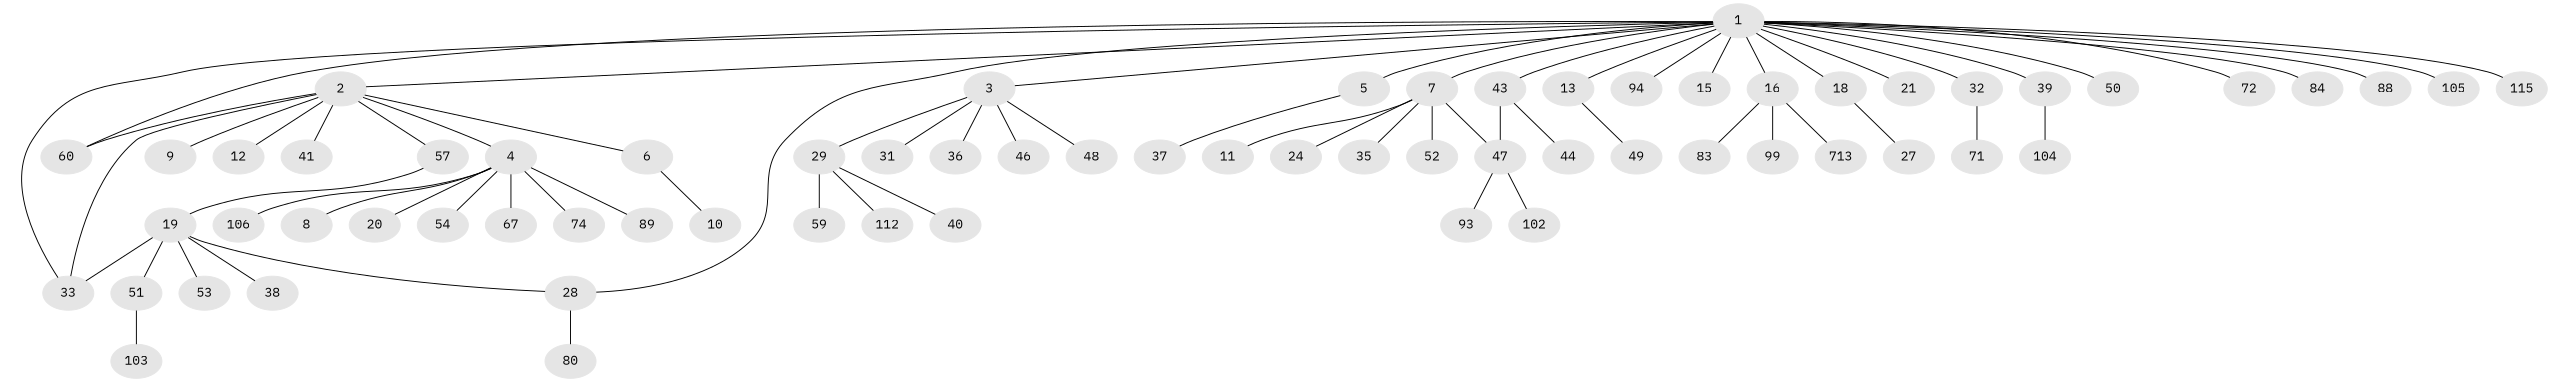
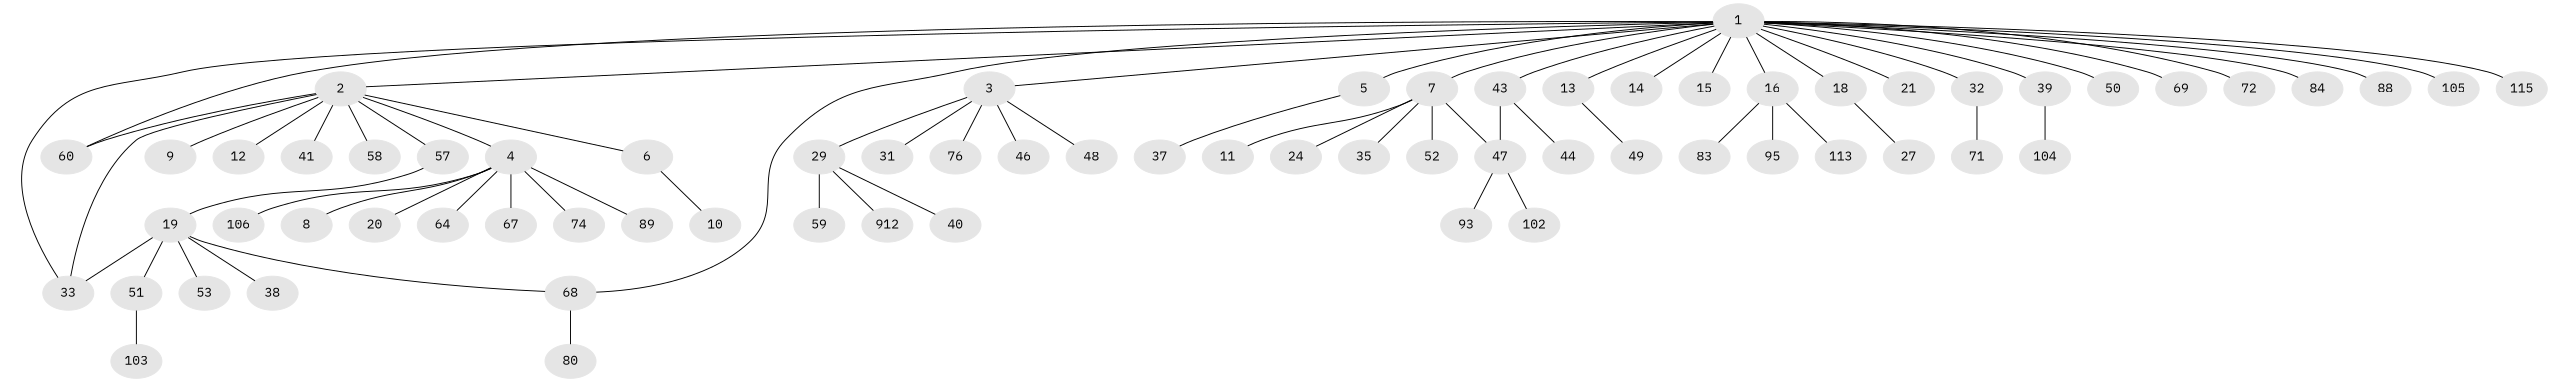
node "94": label "94" -> "14"
node "69": added
node "58": added
node "36": label "36" -> "76"
node "99": label "99" -> "95"
node "713": label "713" -> "113"
node "54": label "54" -> "64"
node "112": label "112" -> "912"
node "28": label "28" -> "68"
